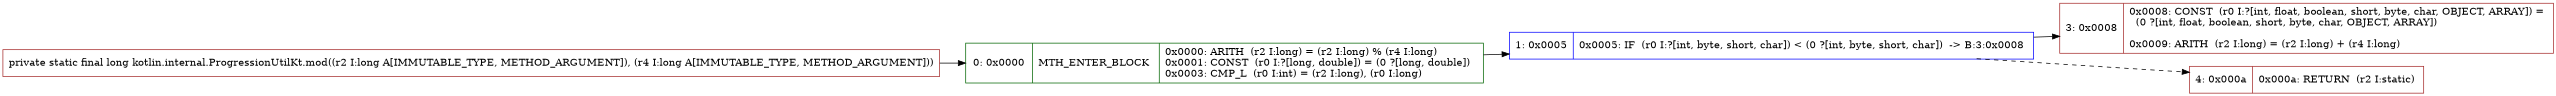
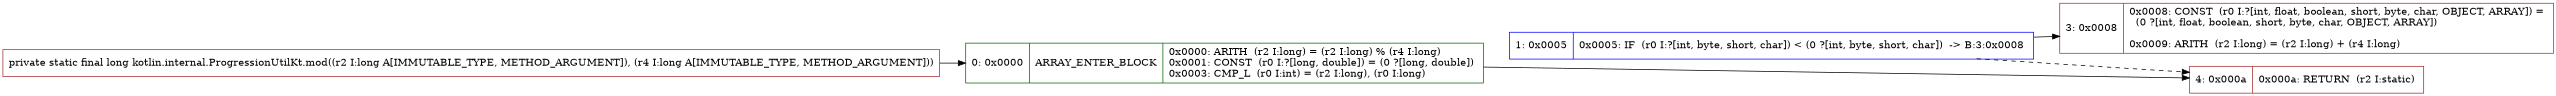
edge "0: 0x0000" -> "1: 0x0005": now "0: 0x0000" -> "4: 0x000a"
node "0: 0x0000": text "MTH_ENTER_BLOCK" -> "ARRAY_ENTER_BLOCK"
